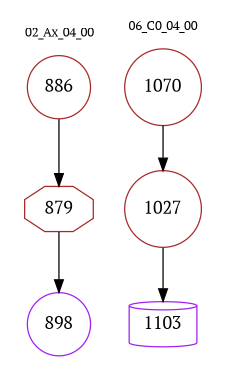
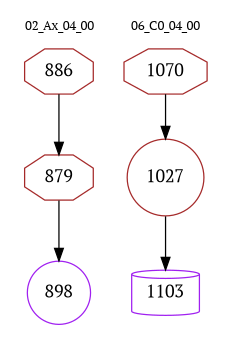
node "886": shape circle -> octagon
node "1070": shape circle -> octagon
